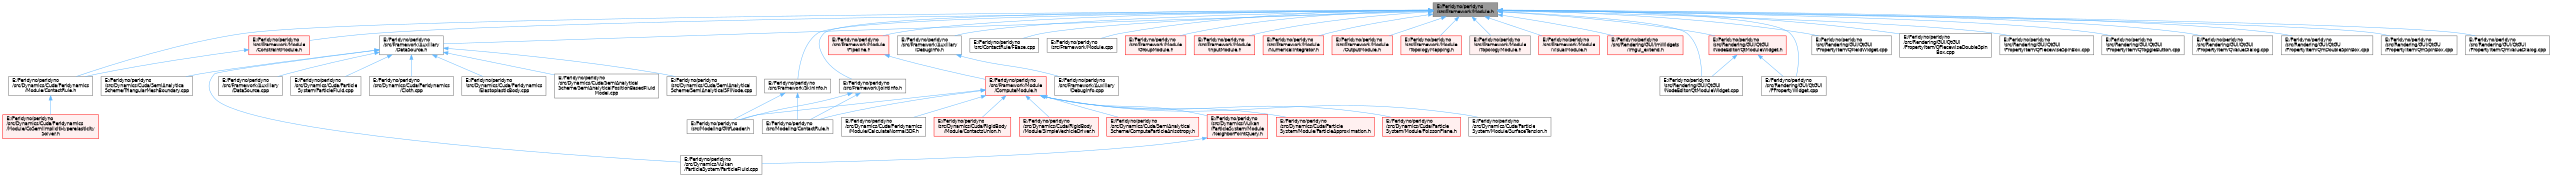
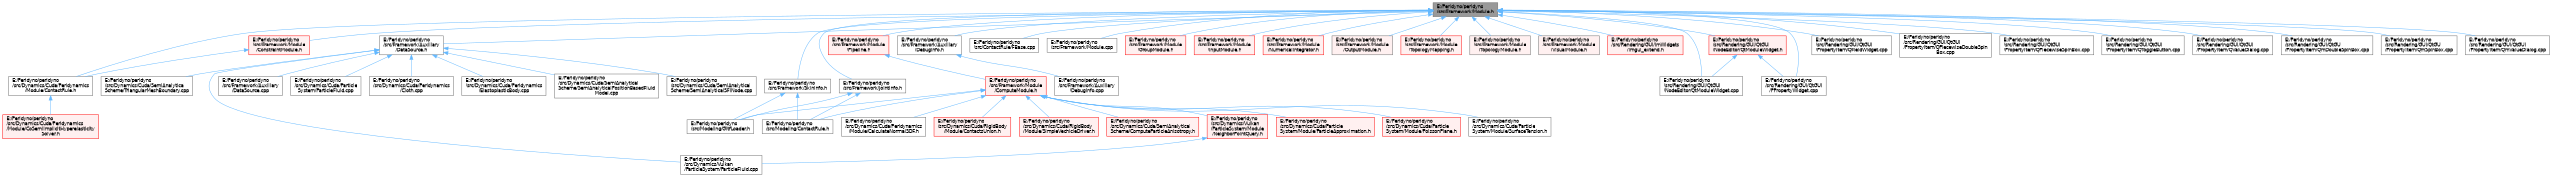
node "E:/Peridyno/peridyno /src/Framework/Module /OutputModule.h": color red -> grey40
node "E:/Peridyno/peridyno /src/Framework/Module /VisualModule.h": color red -> grey40
